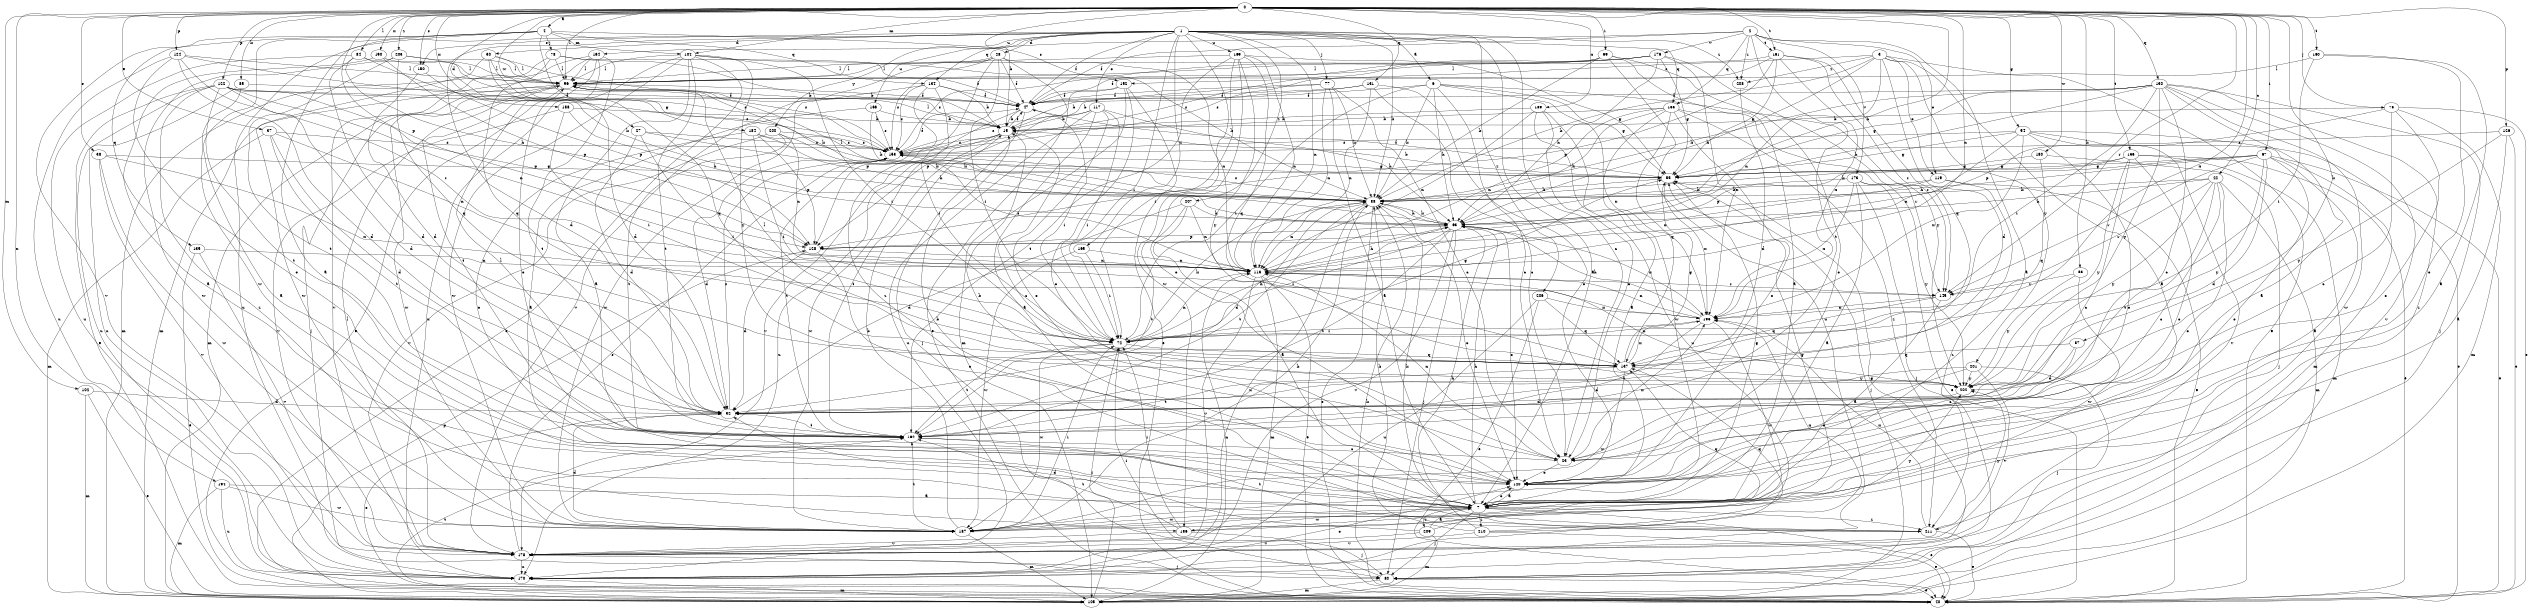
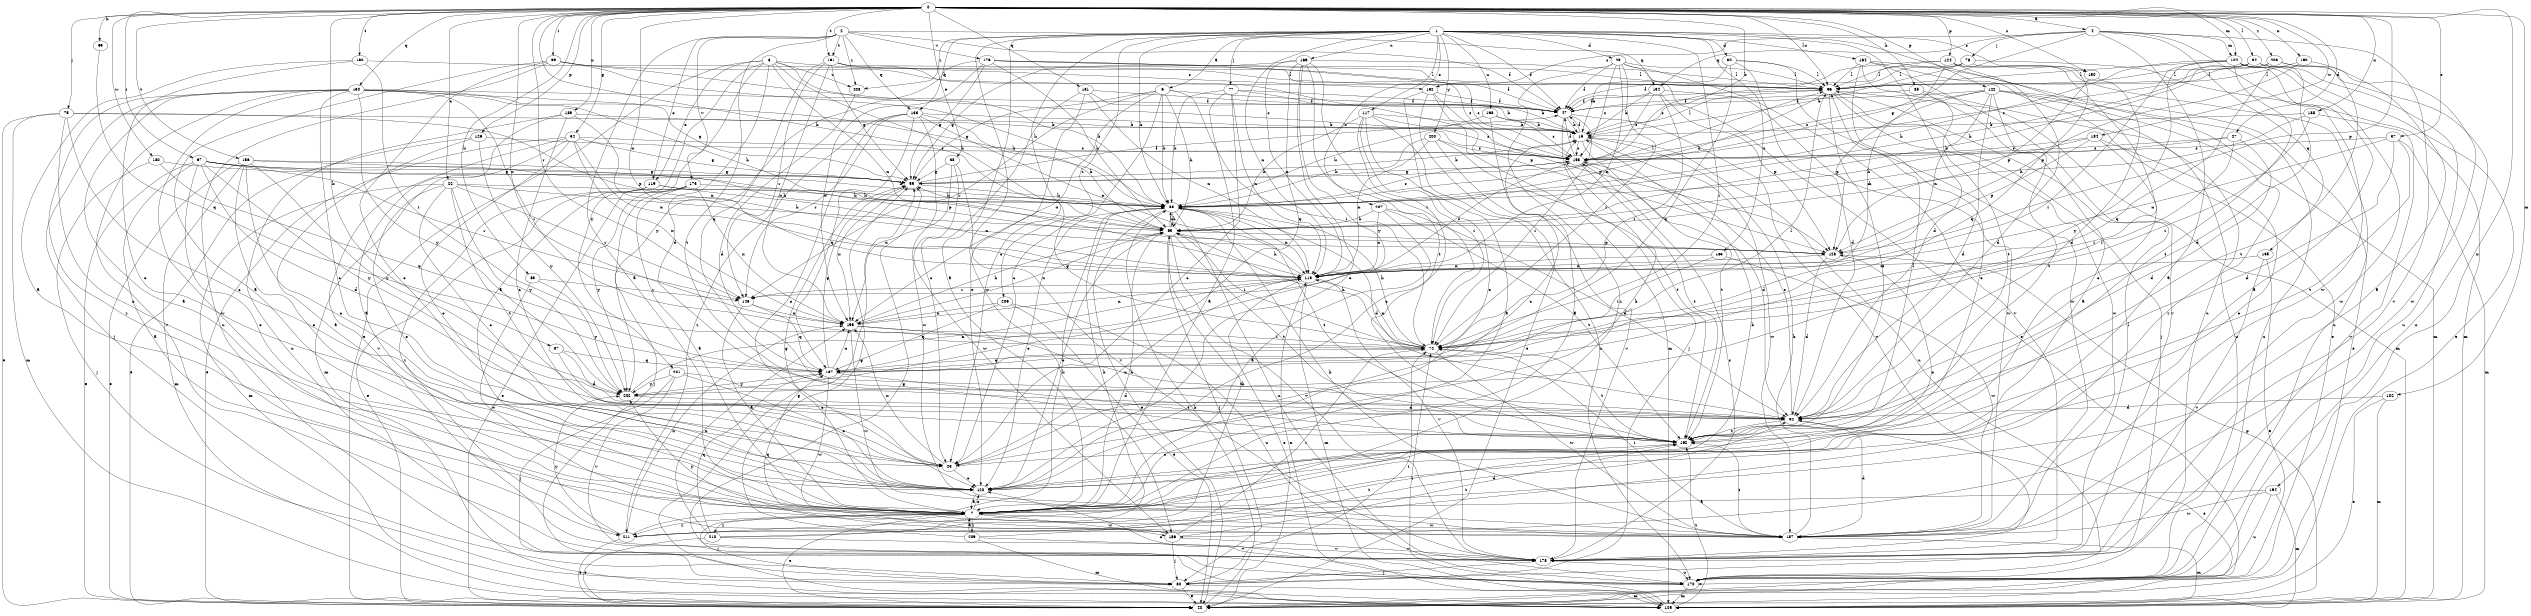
node "59": added
edge "105" -> "55": label "j" -> "g"
edge "38" -> "187": now "38" -> "186"
